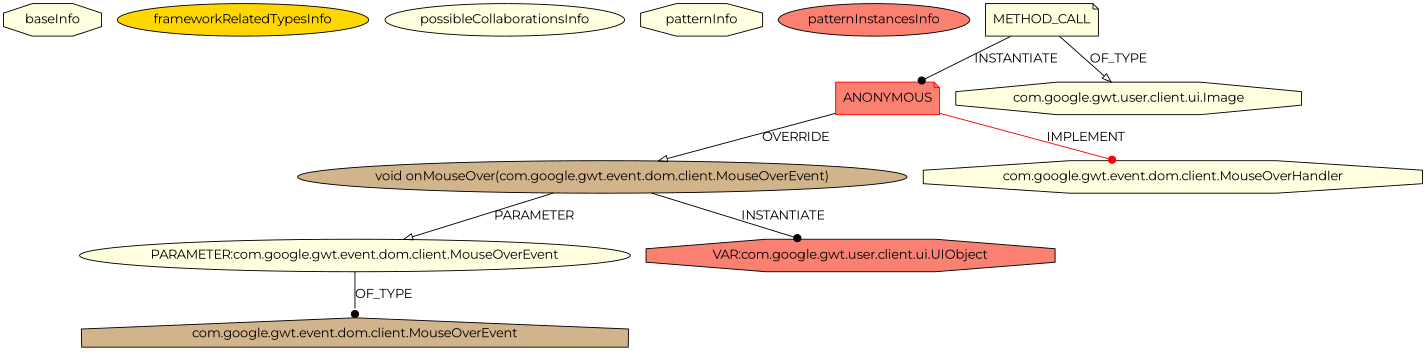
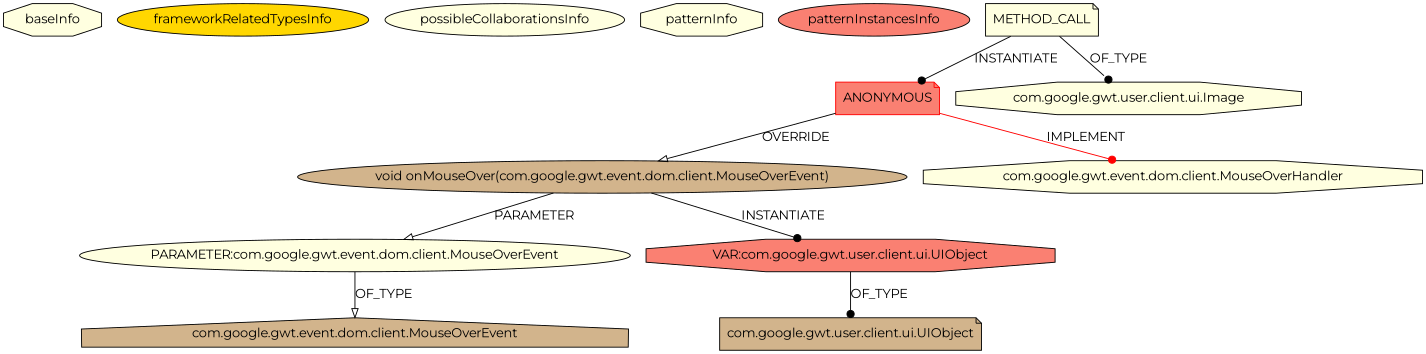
edge "METHOD_CALL" -> "com.google.gwt.user.client.ui.Image": arrowhead onormal -> dot
edge "PARAMETER:com.google.gwt.event.dom.client.MouseOverEvent" -> "com.google.gwt.event.dom.client.MouseOverEvent": arrowhead dot -> onormal
node "com.google.gwt.user.client.ui.UIObject": added
